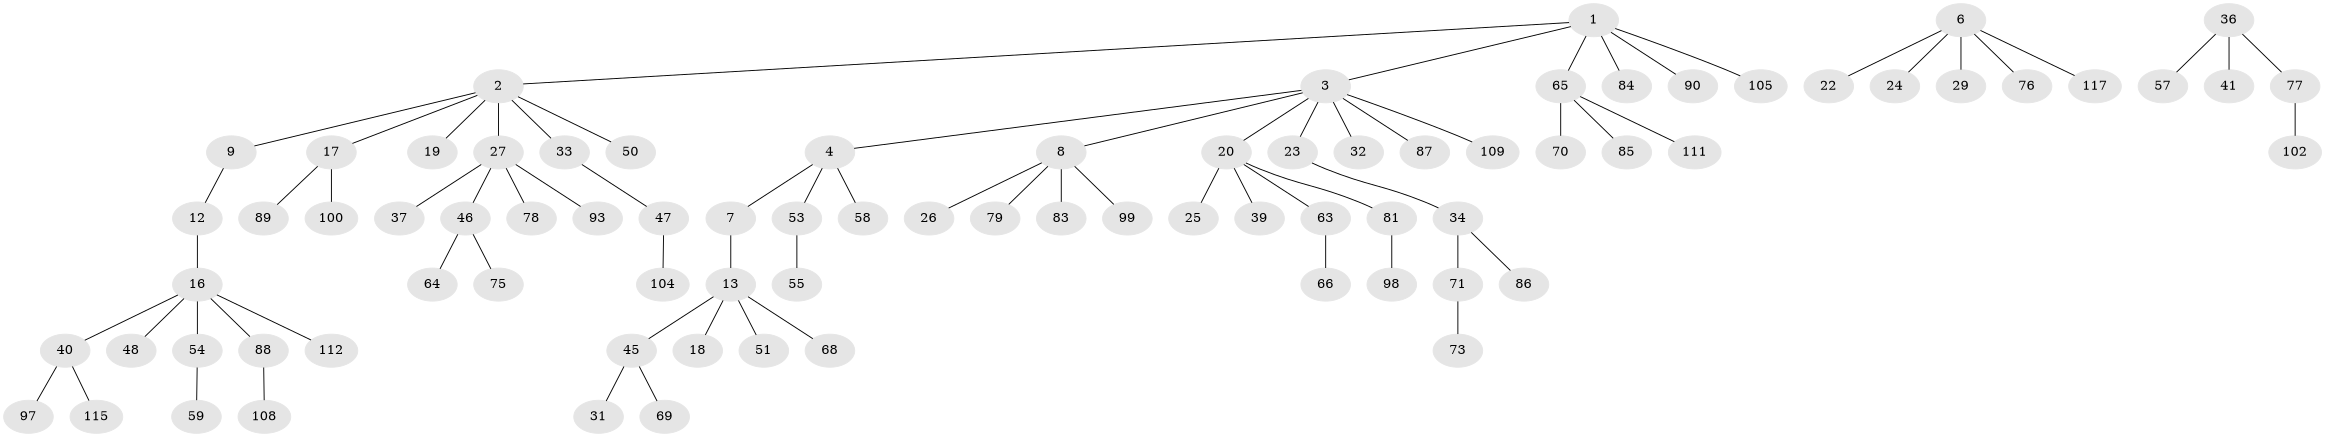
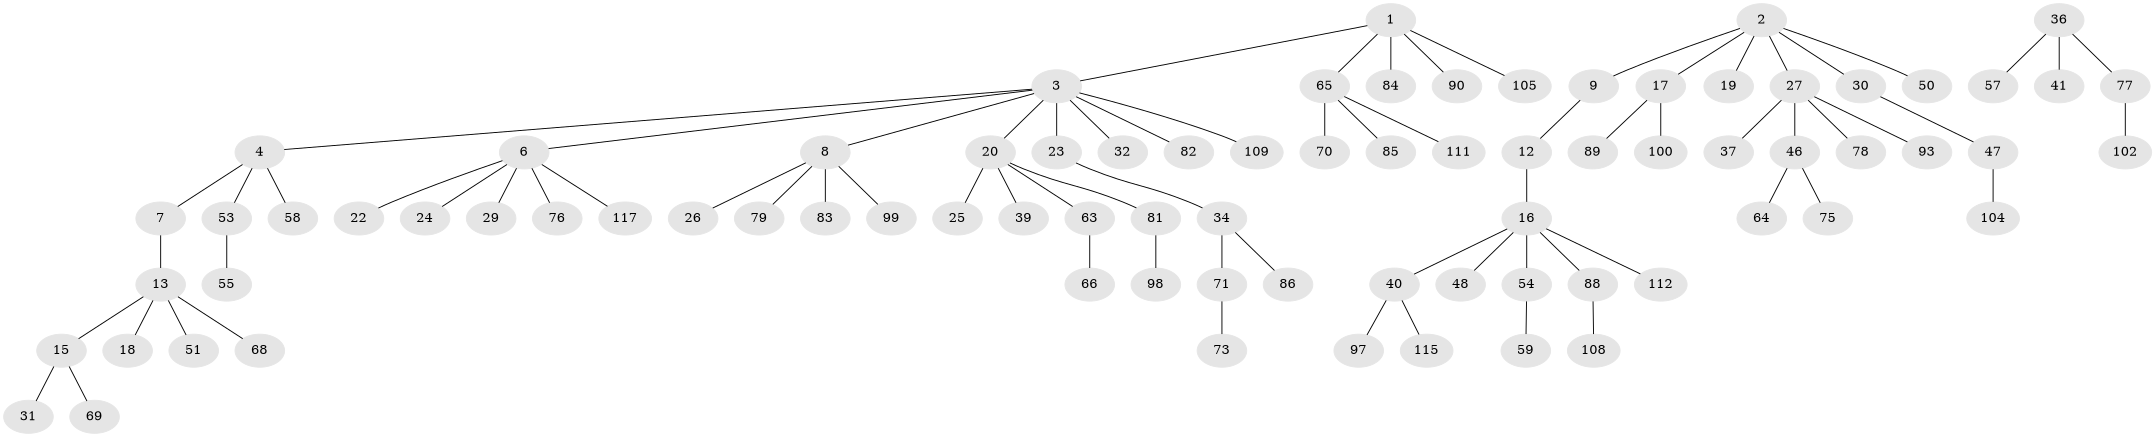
edge "1" -- "2": removed
edge "3" -- "6": added
node "33": label "33" -> "30"
node "87": label "87" -> "82"
node "45": label "45" -> "15"
